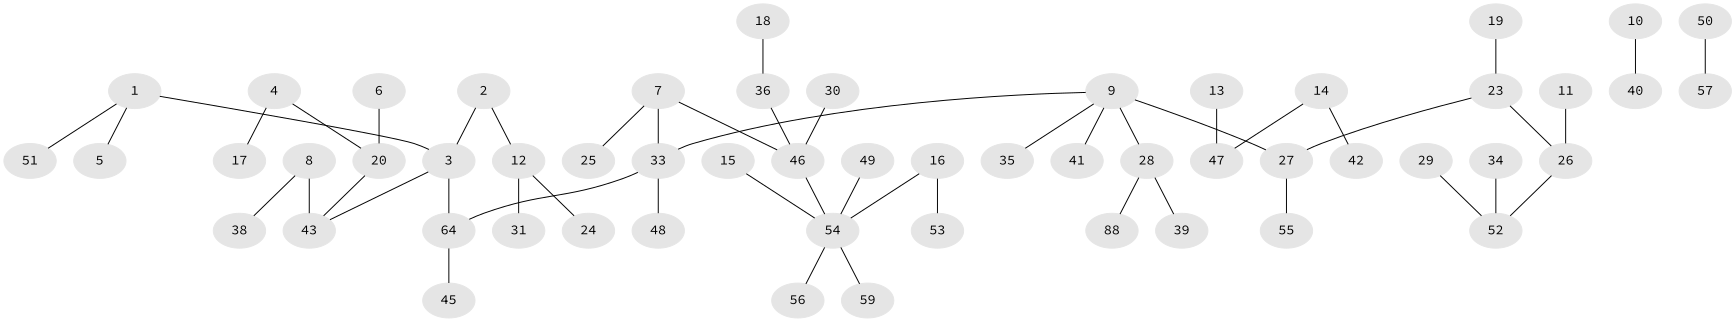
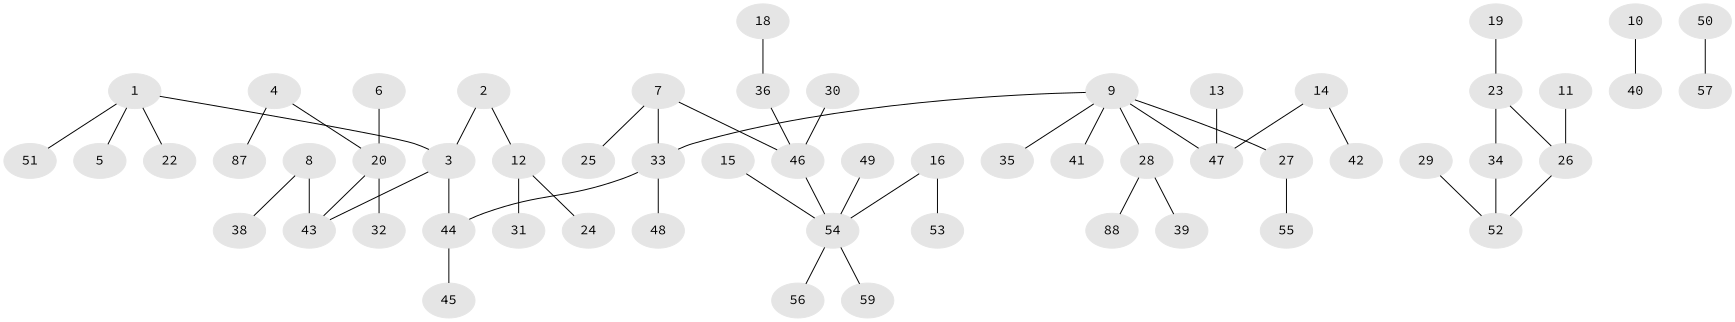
edge "23" -- "27": now "23" -- "34"
edge "9" -- "47": added
node "22": added
node "17": label "17" -> "87"
node "32": added
node "64": label "64" -> "44"
